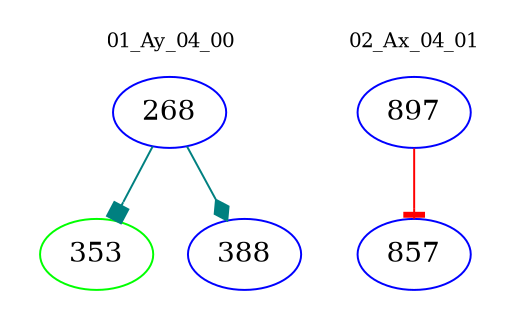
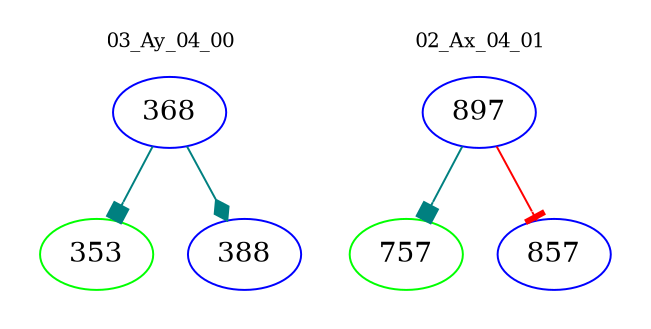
cluster "01_Ay_04_00": label "01_Ay_04_00" -> "03_Ay_04_00"
node "268": label "268" -> "368"
node "757": added
